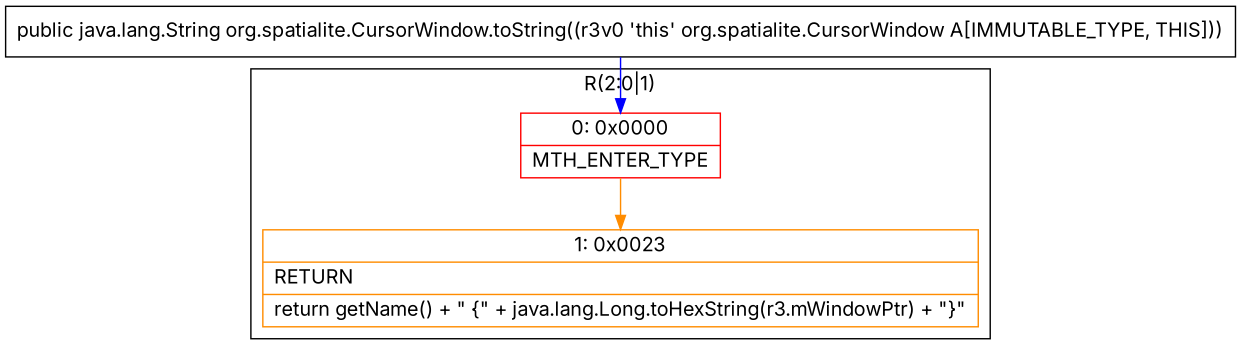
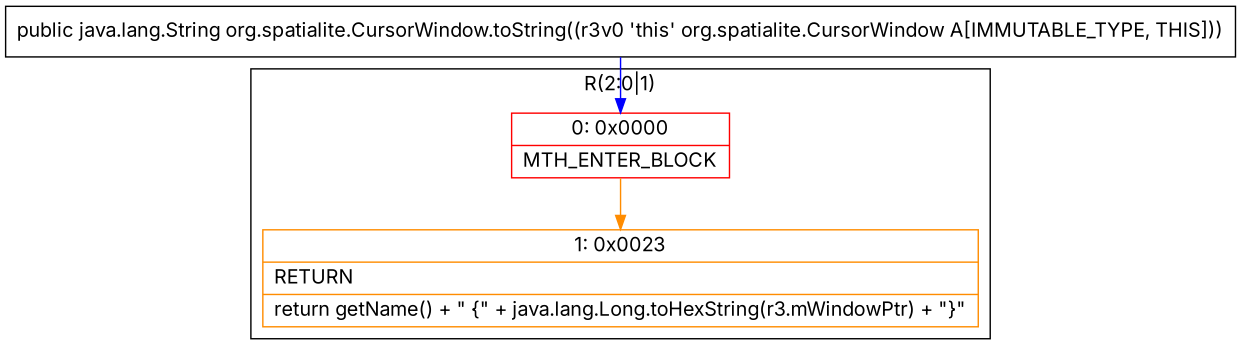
node "0: 0x0000": text "MTH_ENTER_TYPE" -> "MTH_ENTER_BLOCK"
